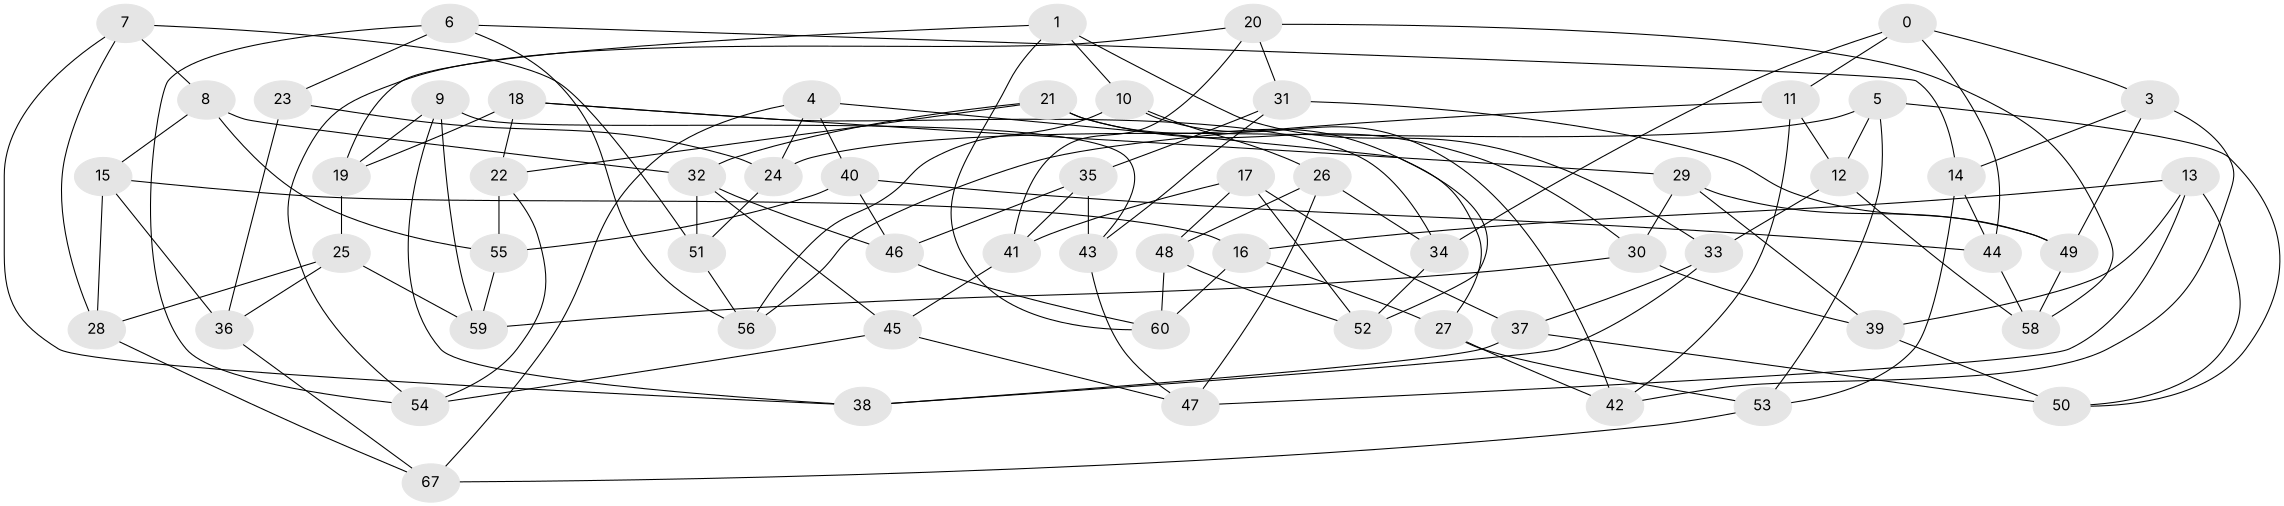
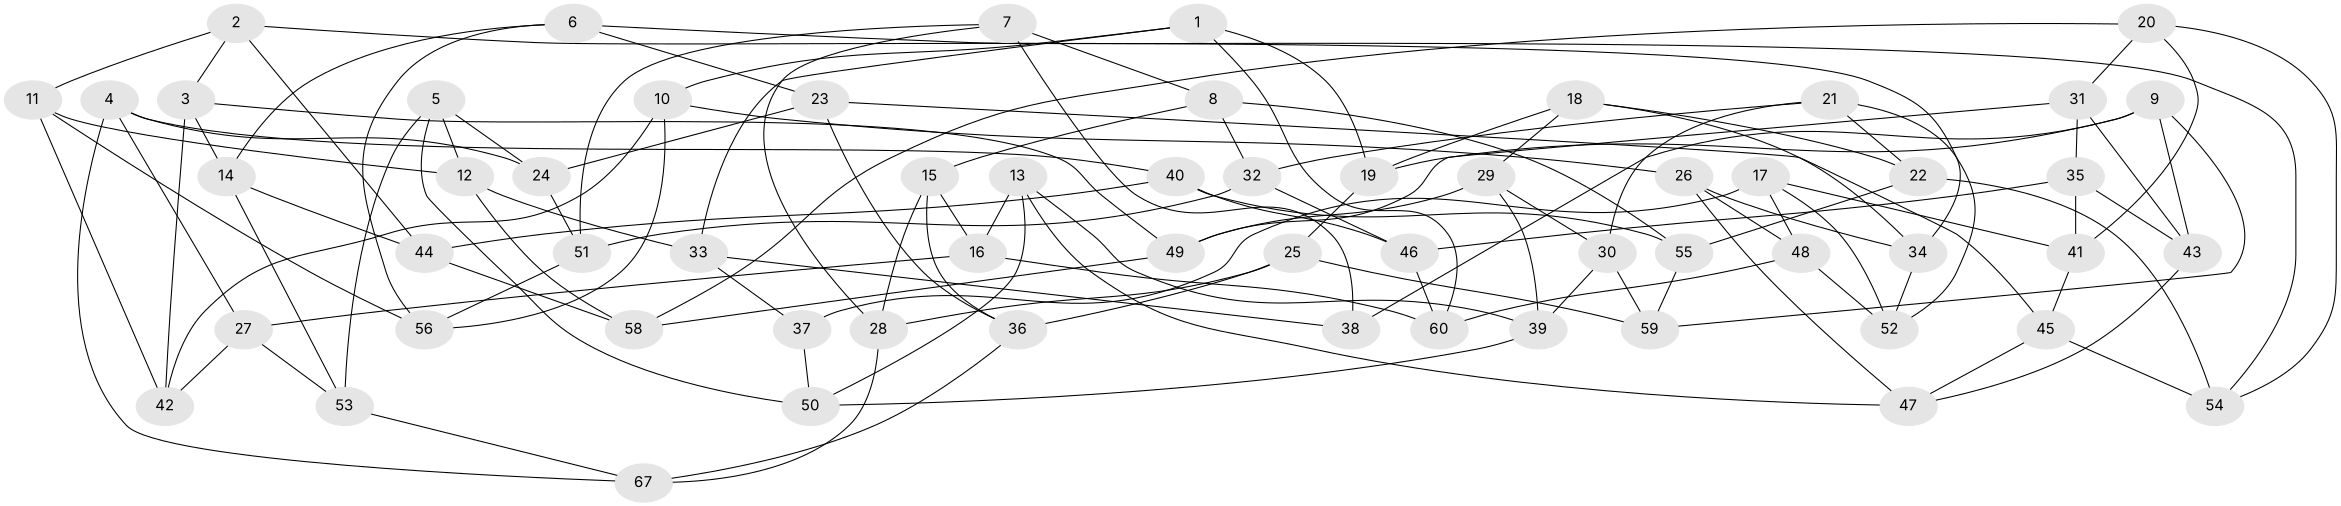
node "0": label "0" -> "2"
edge "32" -- "45": now "23" -- "45"
edge "37" -- "38": removed
